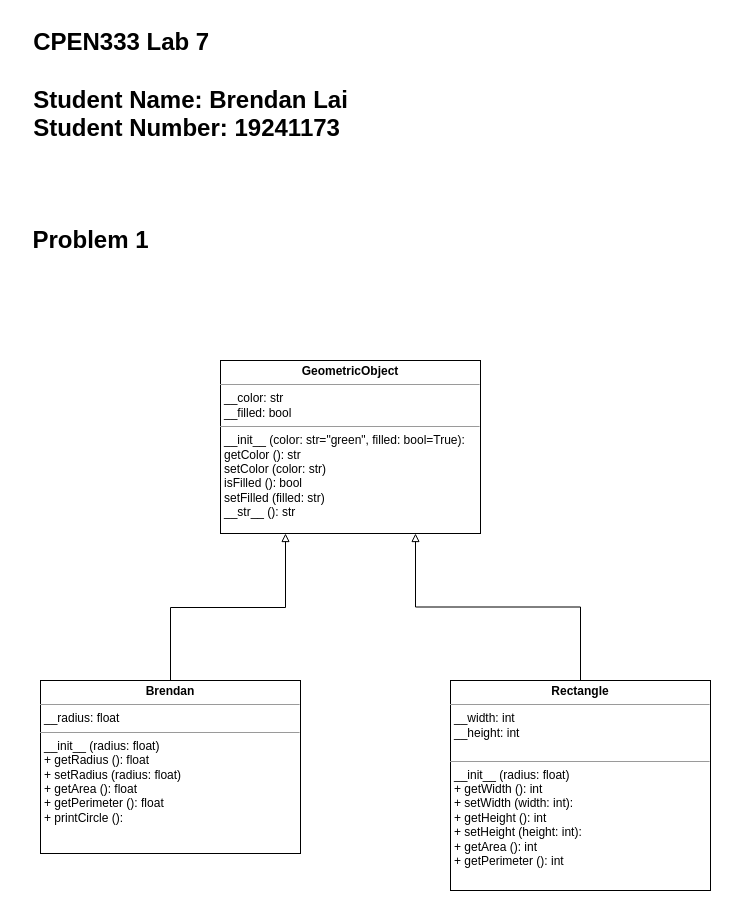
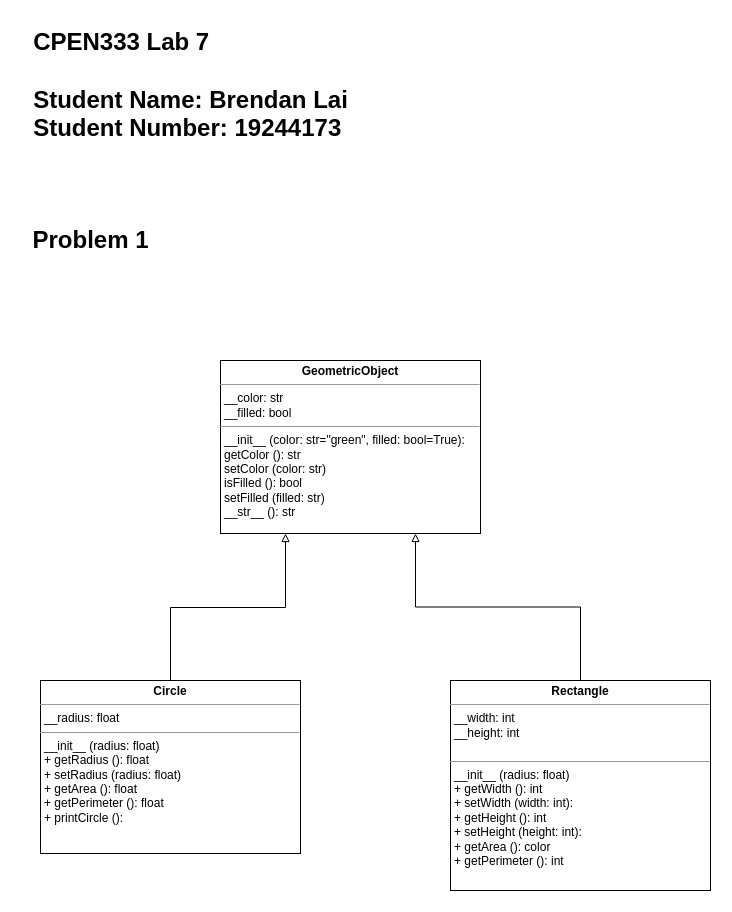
node "CPEN333 Lab 7 Student Name: Brendan Lai Student Number: 19241173": label "CPEN333 Lab 7 Student Name: Brendan Lai Student Number: 19241173" -> "CPEN333 Lab 7 Student Name: Brendan Lai Student Number: 19244173"
node "Brendan __radius: float __init__ (radius: float) + getRadius (): float + setRadius (radius: float) + getArea (): float + getPerimeter (): float + printCircle ():": label "Brendan __radius: float __init__ (radius: float) + getRadius (): float + setRadius (radius: float) + getArea (): float + getPerimeter (): float + printCircle ():" -> "Circle __radius: float __init__ (radius: float) + getRadius (): float + setRadius (radius: float) + getArea (): float + getPerimeter (): float + printCircle ():"
node "Rectangle __width: int __height: int __init__ (radius: float) + getWidth (): int + setWidth (width: int): + getHeight (): int + setHeight (height: int): + getArea (): int + getPerimeter (): int": label "Rectangle __width: int __height: int __init__ (radius: float) + getWidth (): int + setWidth (width: int): + getHeight (): int + setHeight (height: int): + getArea (): int + getPerimeter (): int" -> "Rectangle __width: int __height: int __init__ (radius: float) + getWidth (): int + setWidth (width: int): + getHeight (): int + setHeight (height: int): + getArea (): color + getPerimeter (): int"
